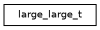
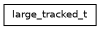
node "large_large_t": label "large_large_t" -> "large_tracked_t"
